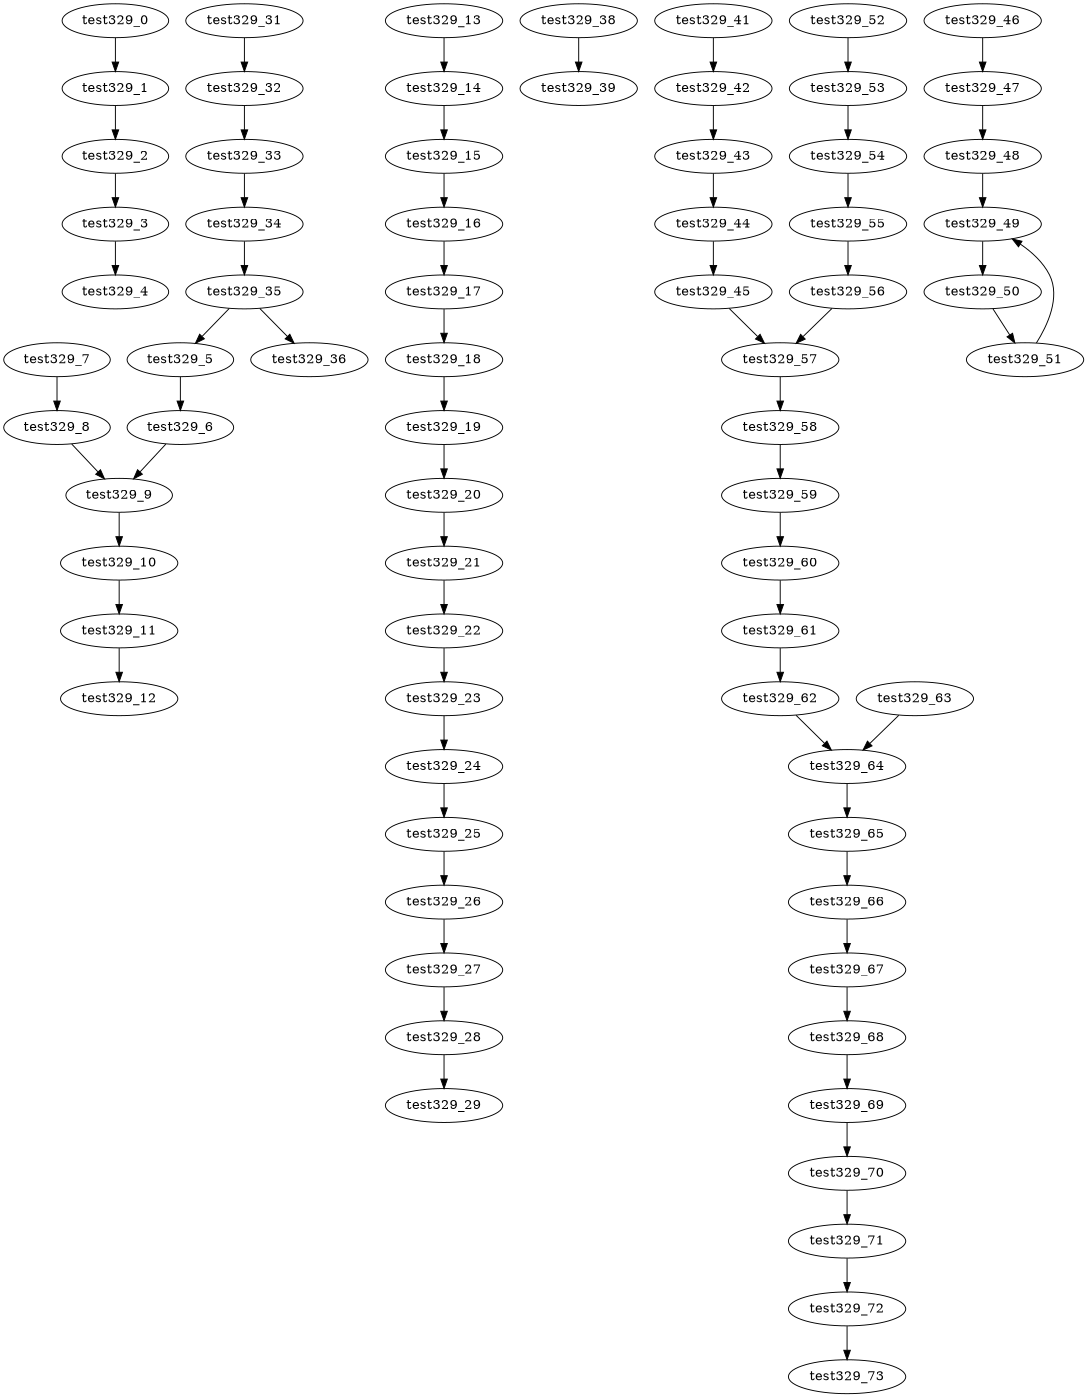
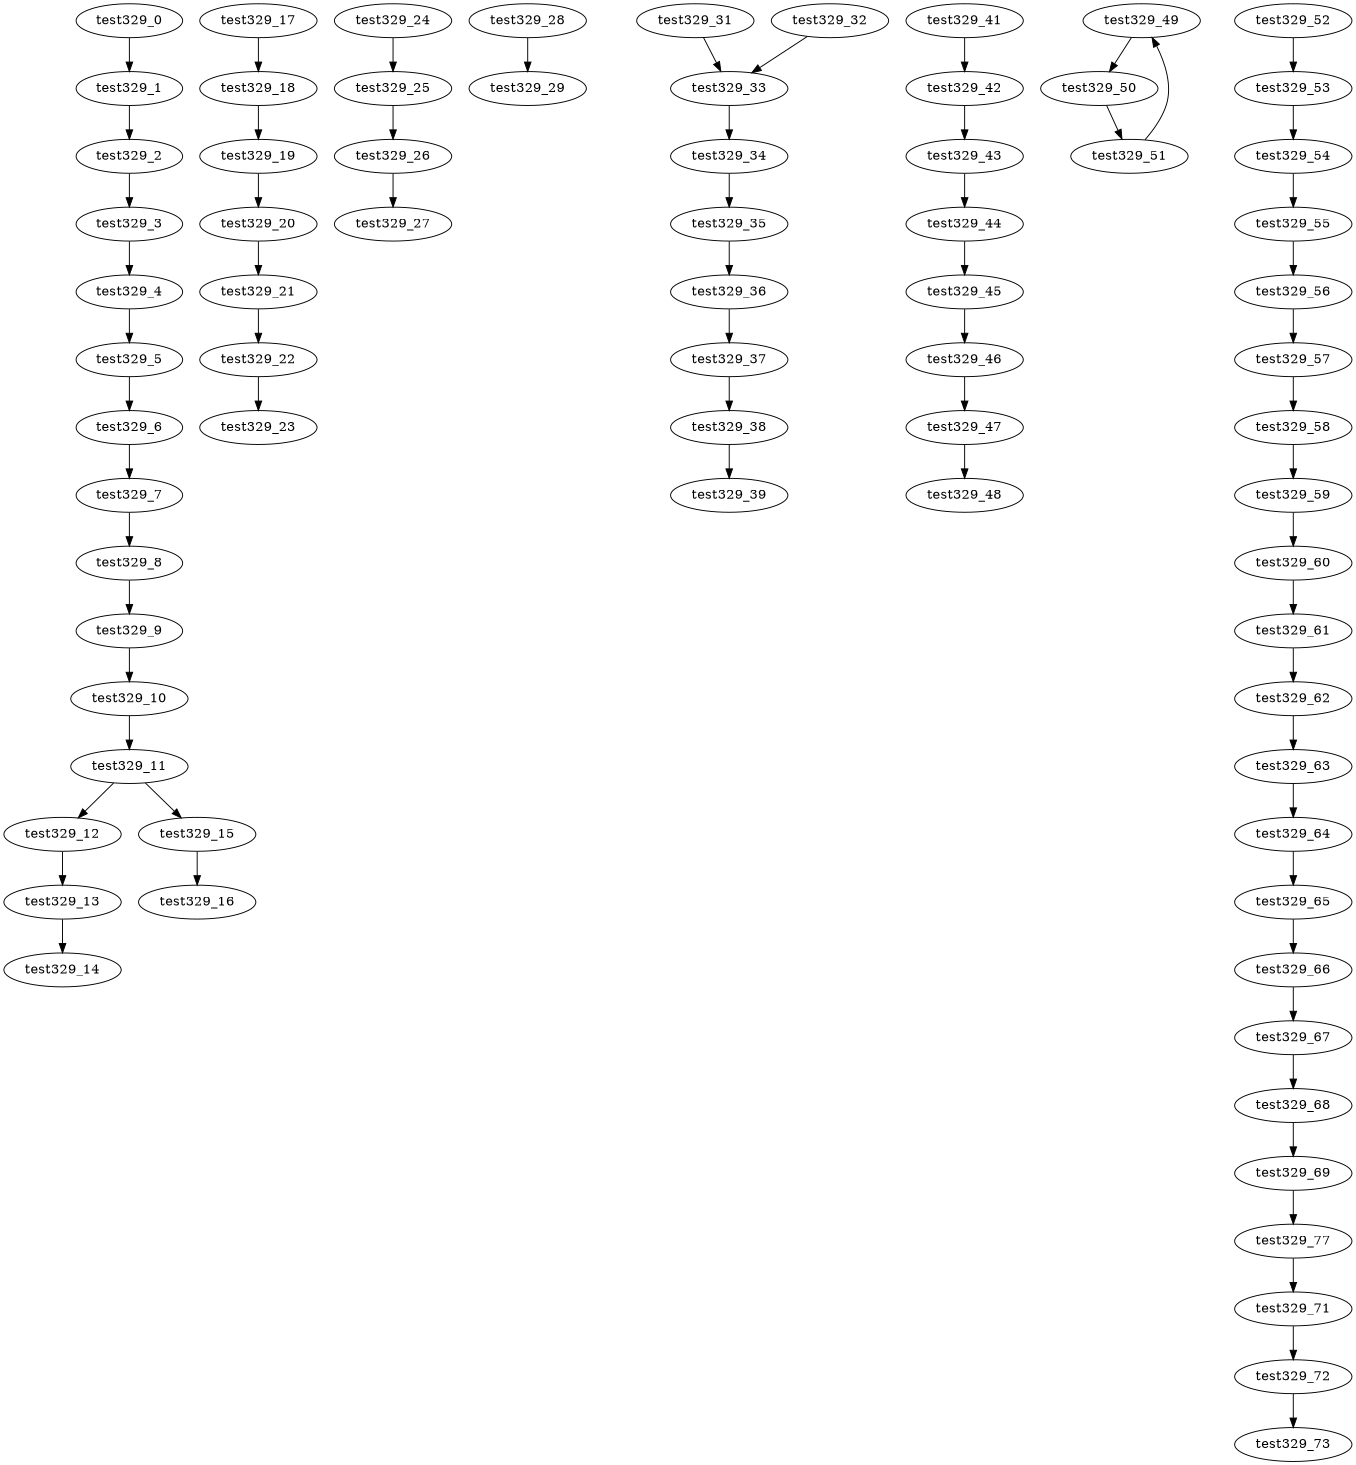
edge "test329_31" -> "test329_32": now "test329_31" -> "test329_33"
edge "test329_14" -> "test329_15": now "test329_11" -> "test329_15"
edge "test329_48" -> "test329_49": removed
edge "test329_16" -> "test329_17": removed
edge "test329_35" -> "test329_5": now "test329_4" -> "test329_5"
edge "test329_45" -> "test329_57": now "test329_45" -> "test329_46"
node "test329_37": added
edge "test329_6" -> "test329_9": now "test329_6" -> "test329_7"
edge "test329_23" -> "test329_24": removed
edge "test329_62" -> "test329_64": now "test329_62" -> "test329_63"
edge "test329_12" -> "test329_13": added
edge "test329_27" -> "test329_28": removed
node "test329_70": label "test329_70" -> "test329_77"
